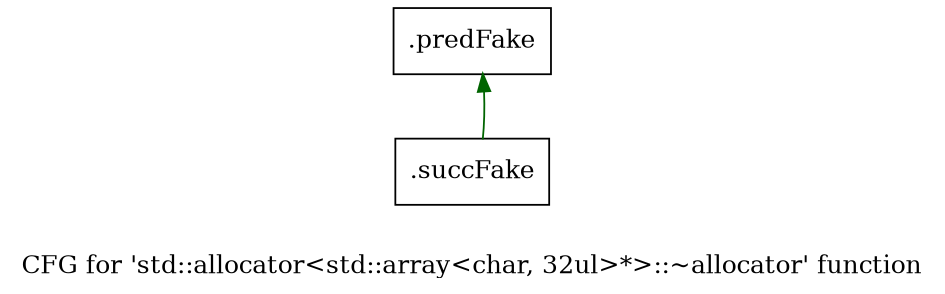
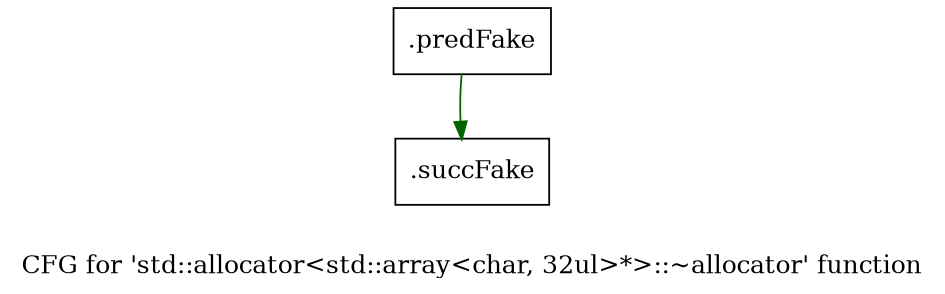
edge ".succFake" -> ".predFake": reversed
